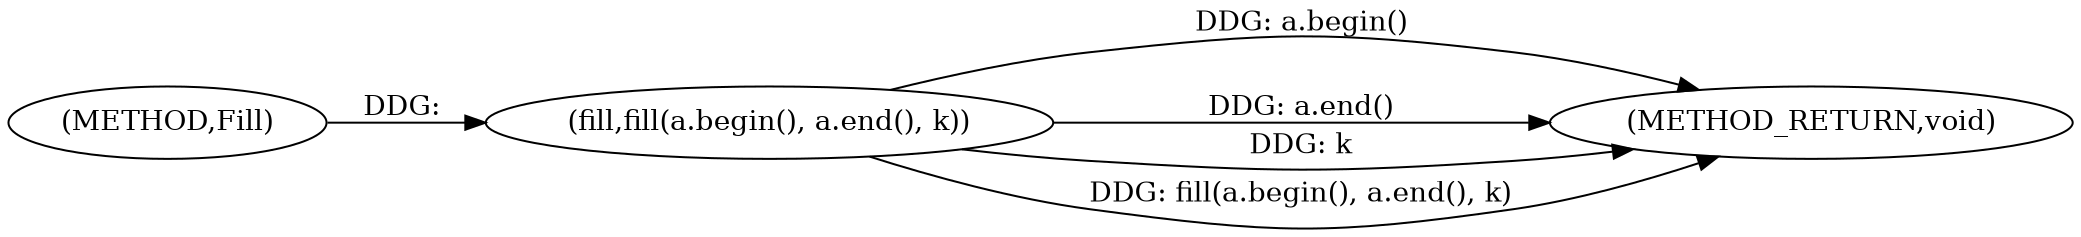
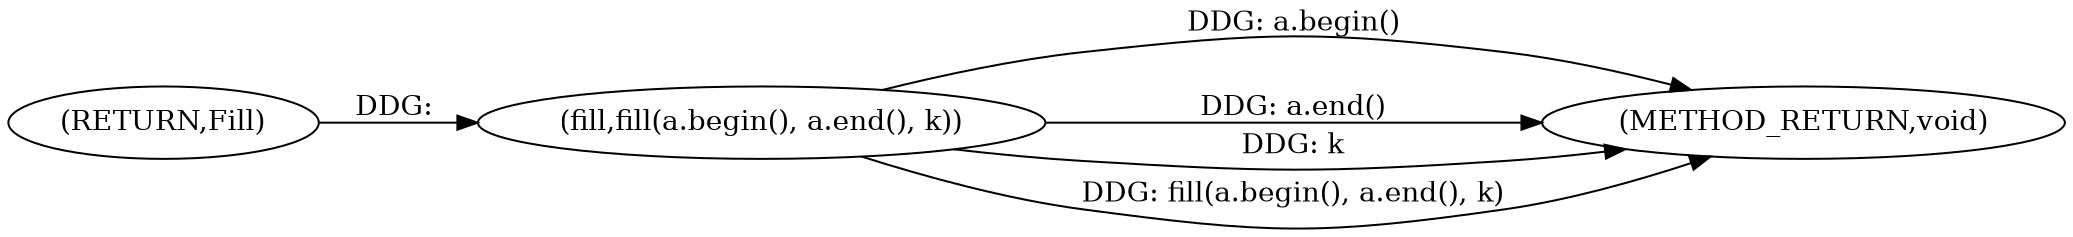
node "(METHOD,Fill)": label "(METHOD,Fill)" -> "(RETURN,Fill)"
